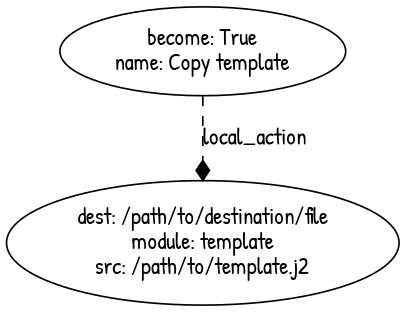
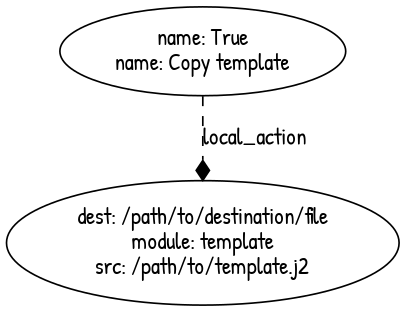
node "become: True name: Copy template": label "become: True name: Copy template" -> "name: True name: Copy template"
